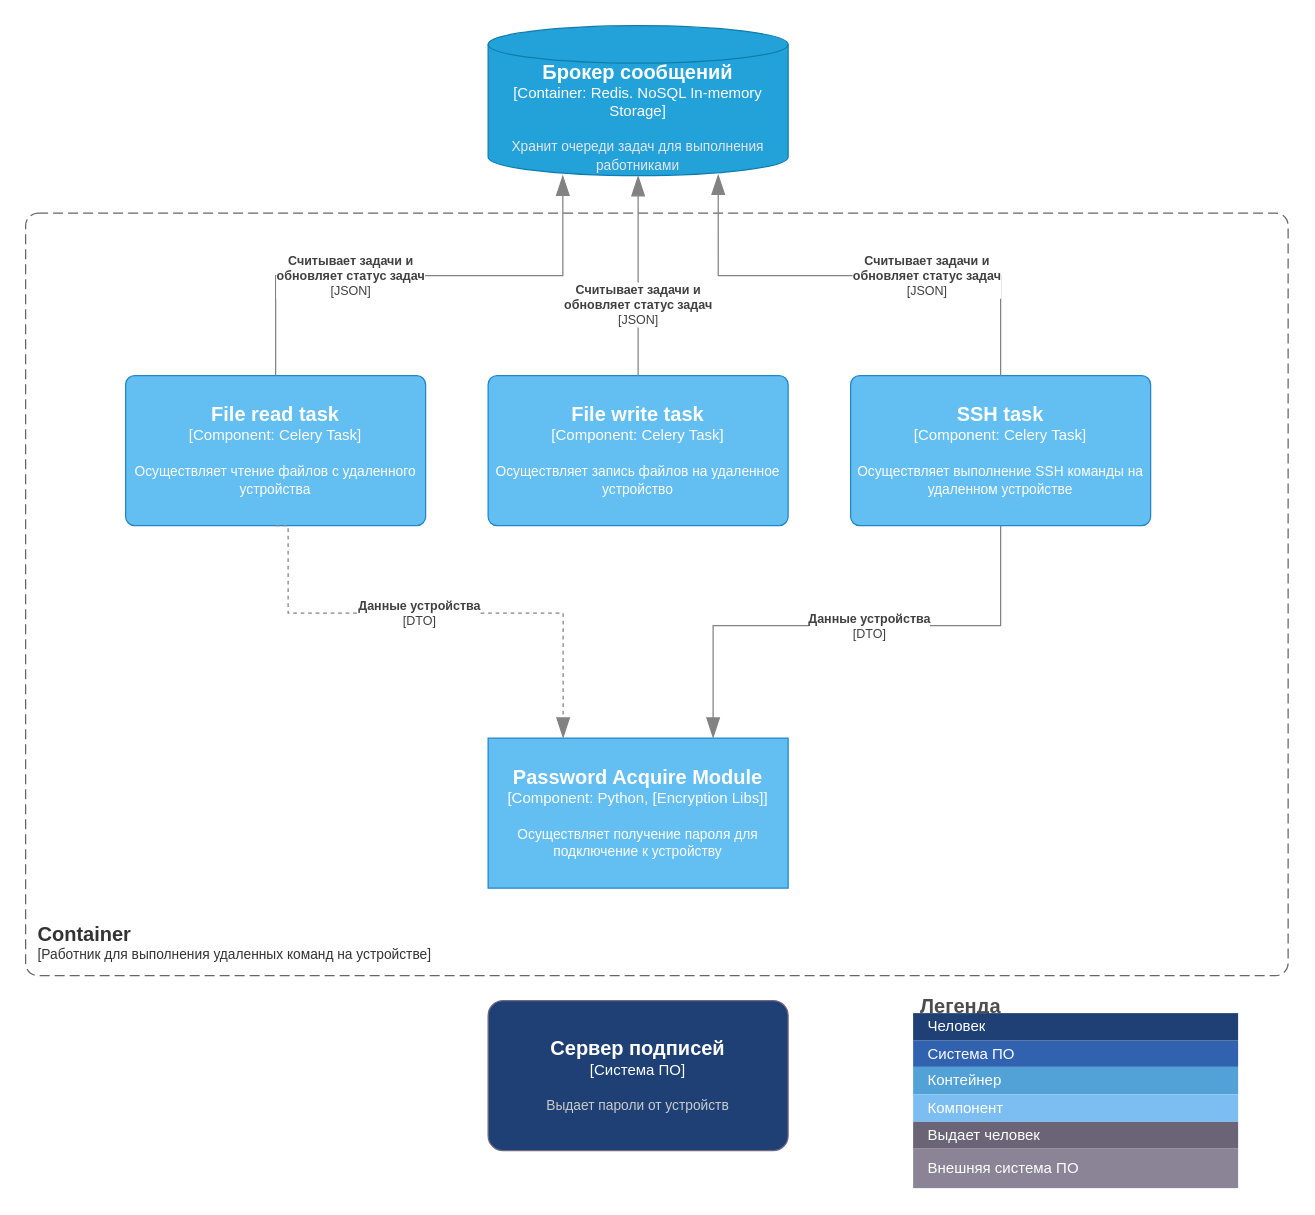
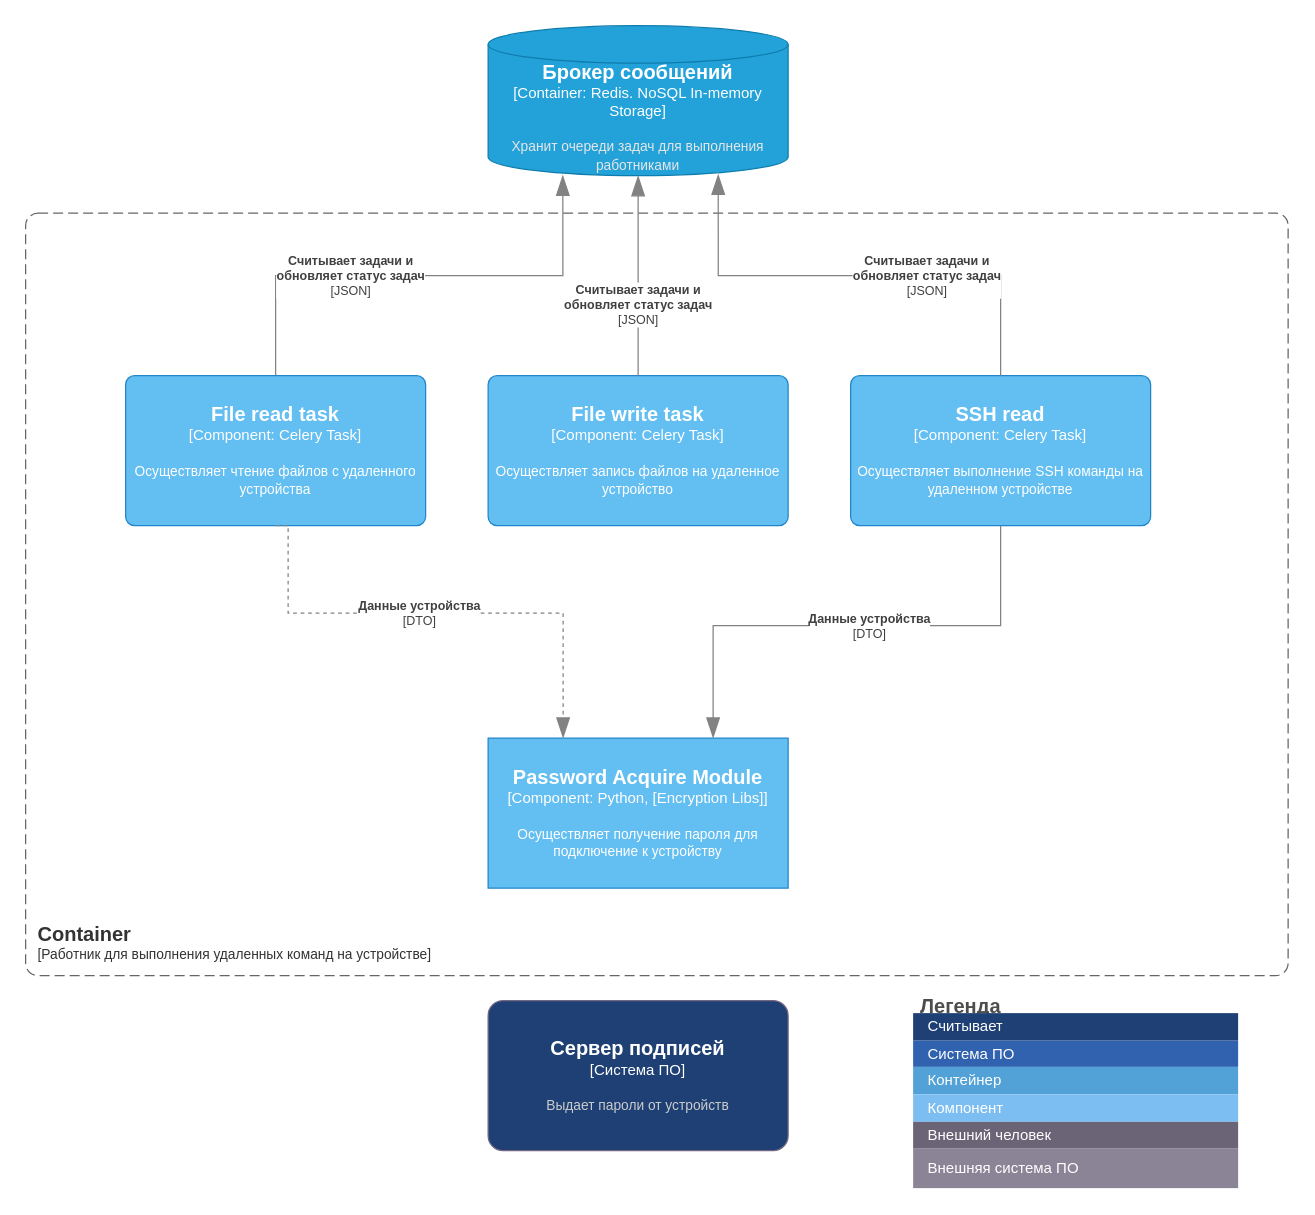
node "SSH task [Component: Celery Task] Осуществляет выполнение SSH команды на удаленном устройстве": label "SSH task [Component: Celery Task] Осуществляет выполнение SSH команды на удаленном устройстве" -> "SSH read [Component: Celery Task] Осуществляет выполнение SSH команды на удаленном устройстве"
node "Человек": label "Человек" -> "Считывает"
node "Выдает человек": label "Выдает человек" -> "Внешний человек"
